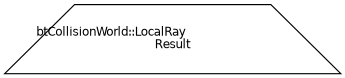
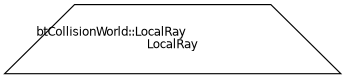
node "btCollisionWorld::LocalRay Result": label "btCollisionWorld::LocalRay Result" -> "btCollisionWorld::LocalRay LocalRay"
